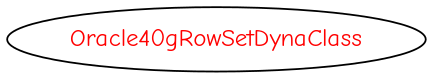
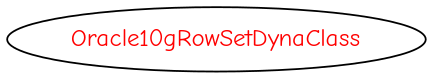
node "Oracle40gRowSetDynaClass": label "Oracle40gRowSetDynaClass" -> "Oracle10gRowSetDynaClass"
